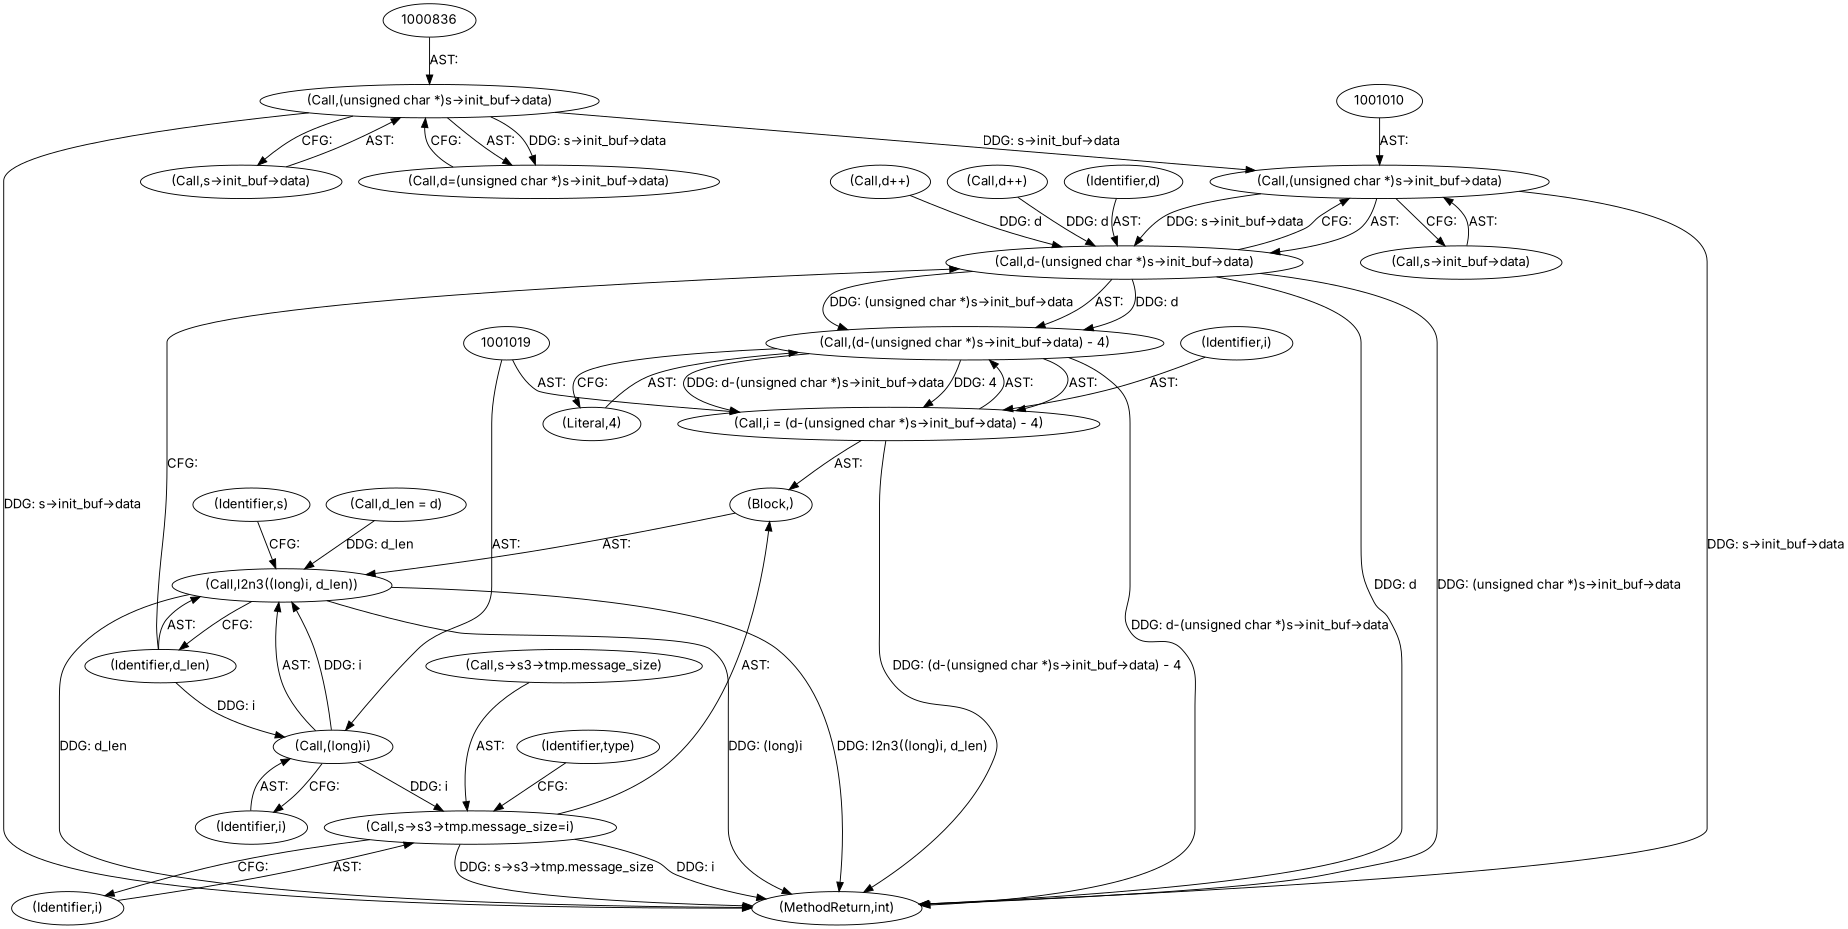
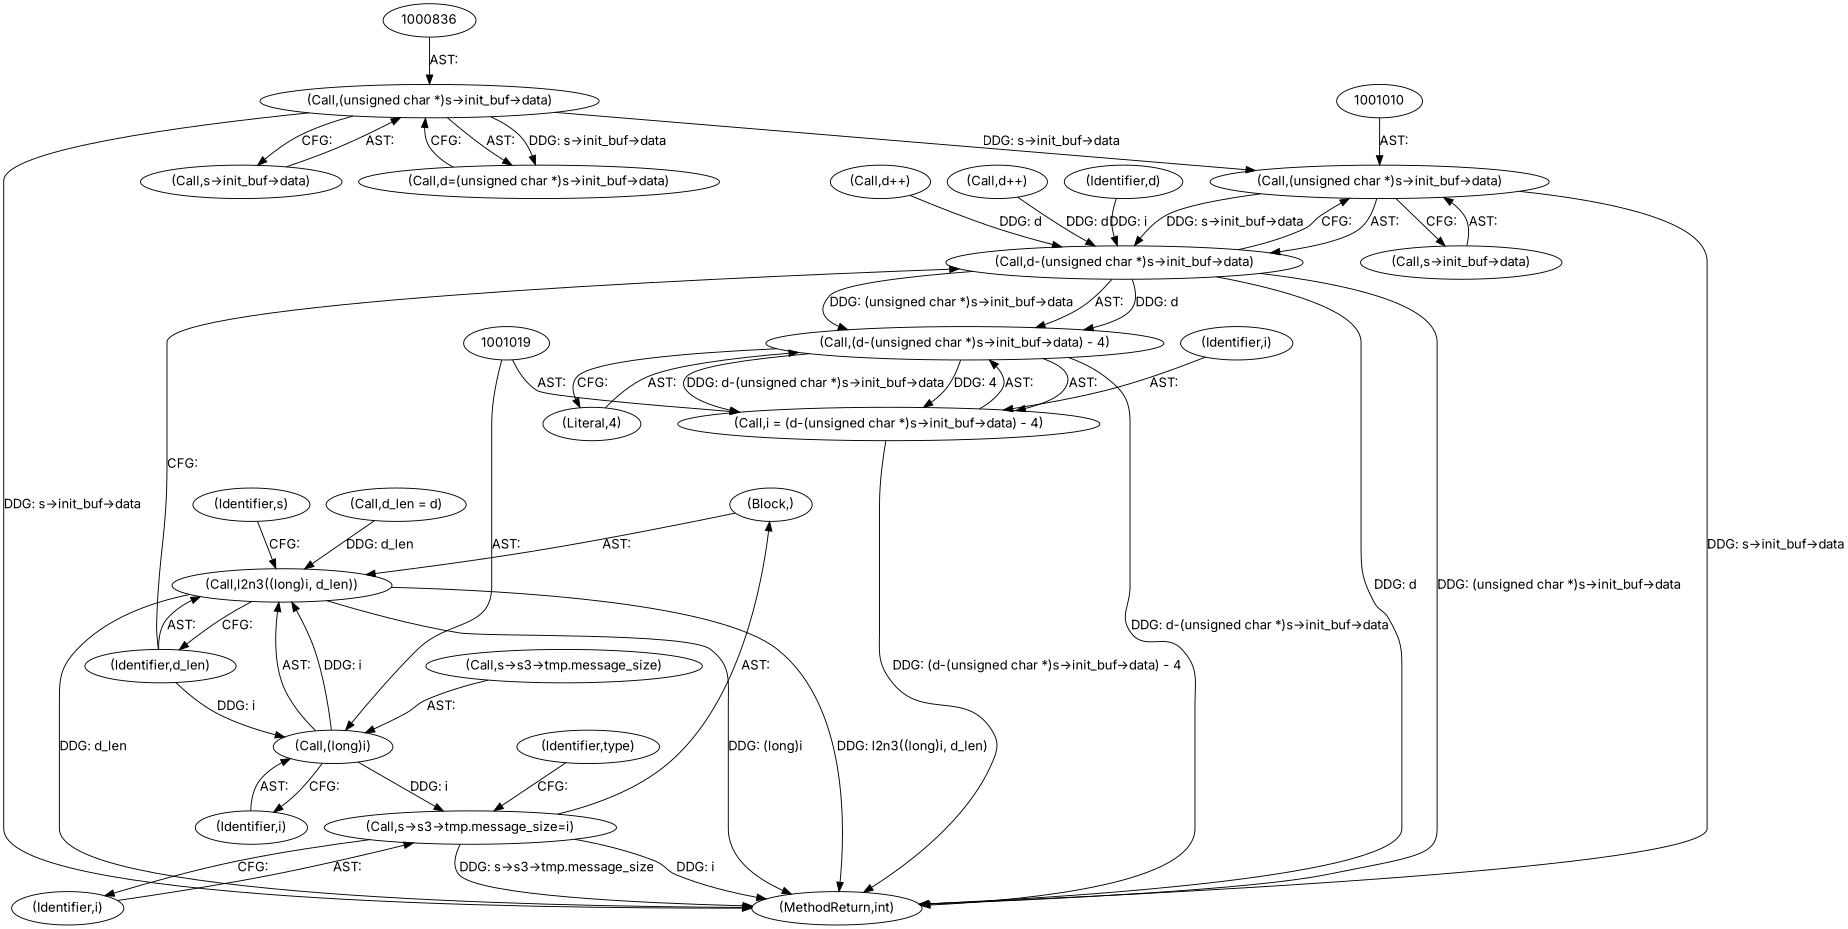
edge "(Identifier,d)" -> "(Call,d-(unsigned char *)s->init_buf->data)": label "AST: " -> "DDG: i"
edge "(Call,i = (d-(unsigned char *)s->init_buf->data) - 4)" -> "(Block,)": removed, label "AST:"
edge "(Call,s->s3->tmp.message_size)" -> "(Call,s->s3->tmp.message_size=i)": now "(Call,s->s3->tmp.message_size)" -> "(Call,(long)i)"
